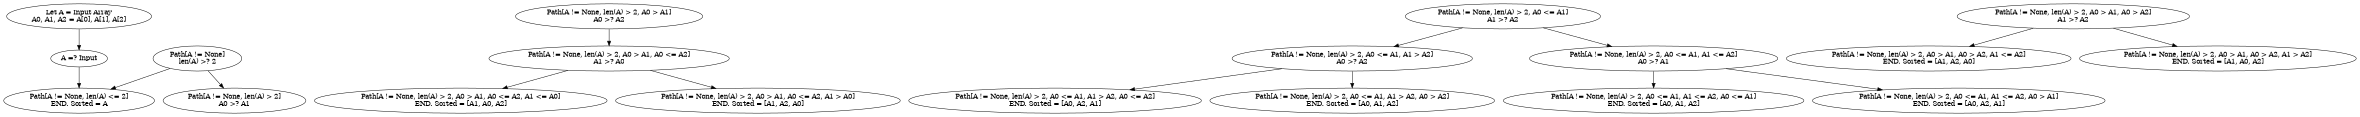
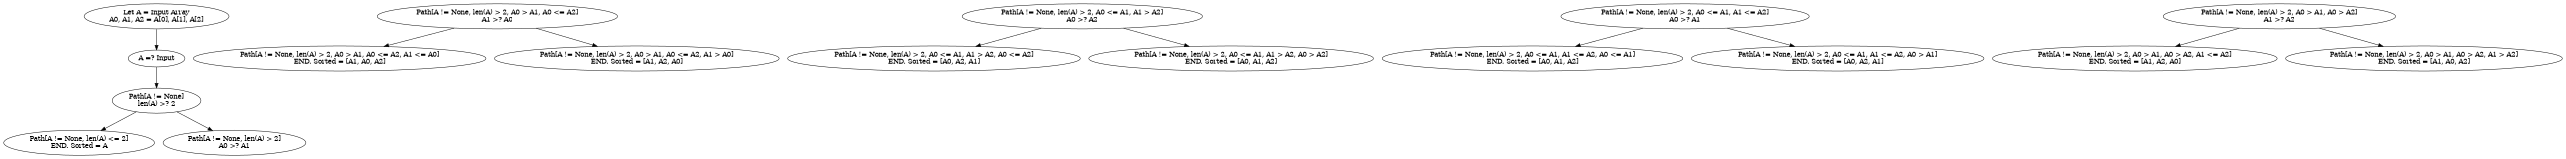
node "Path[A != None, len(A) > 2, A0 > A1] A0 >? A2": removed
node "Path[A != None, len(A) > 2, A0 <= A1] A1 >? A2": removed
edge "A =? Input" -> "Path[A != None, len(A) <= 2] END. Sorted = A": now "A =? Input" -> "Path[A != None] len(A) >? 2"
